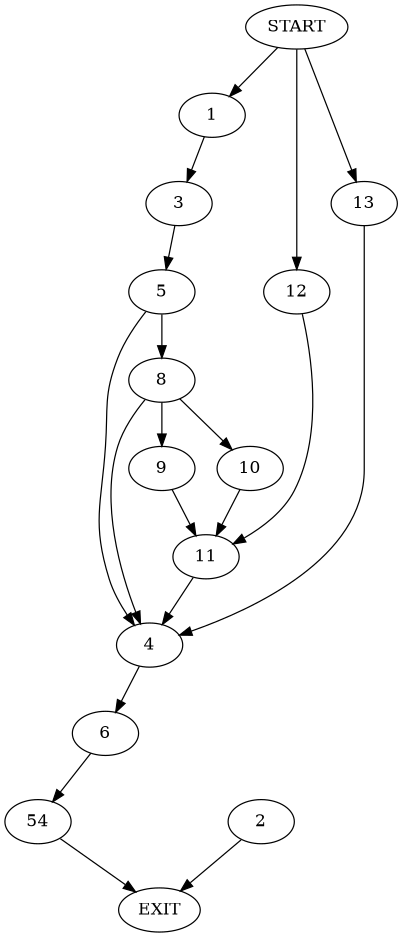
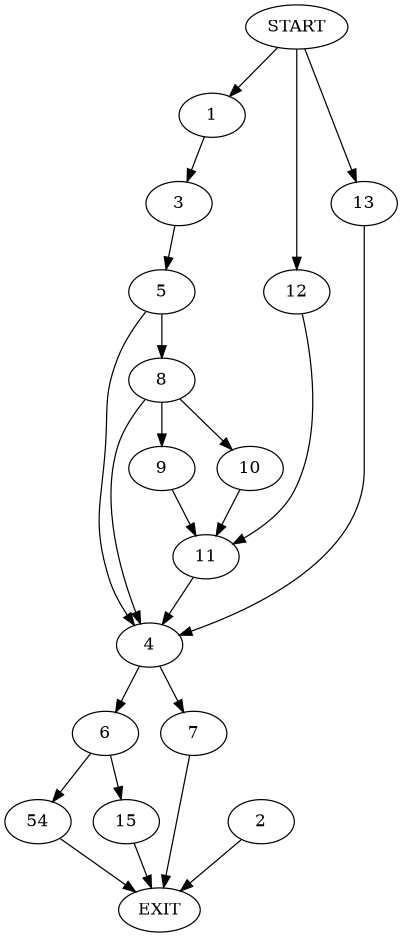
node "7": added
node "15": added
